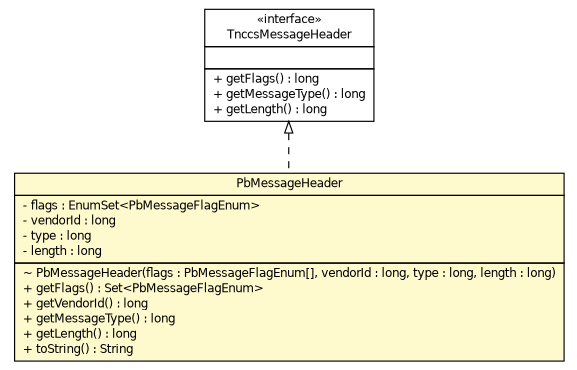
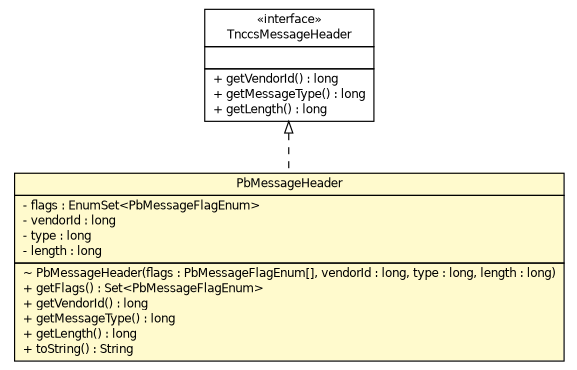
node "TnccsMessageHeader": text "+ getFlags() : long" -> "+ getVendorId() : long"
